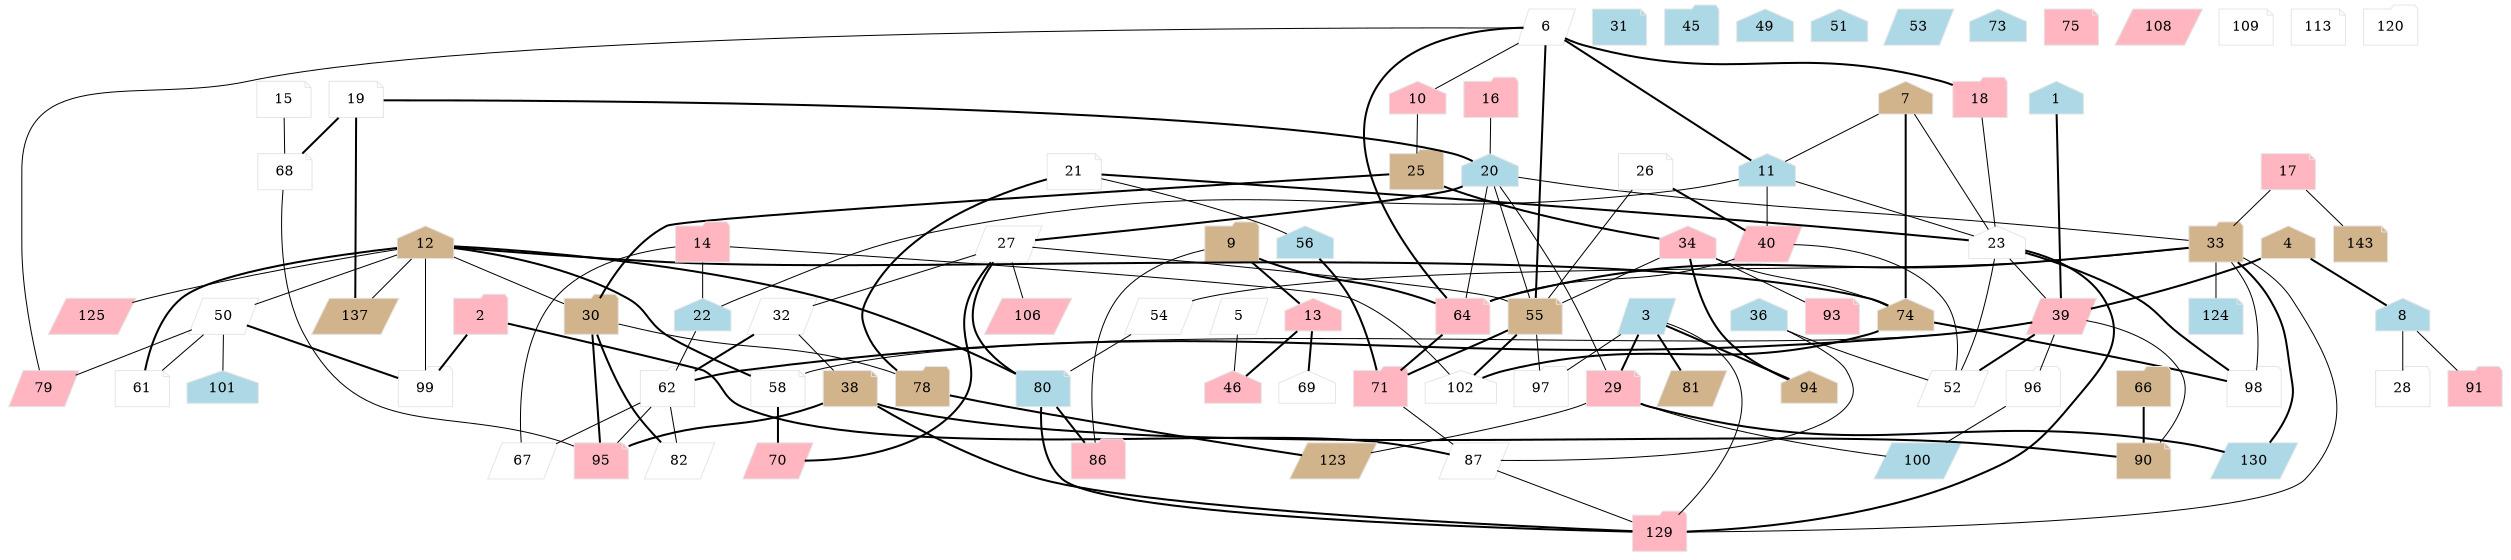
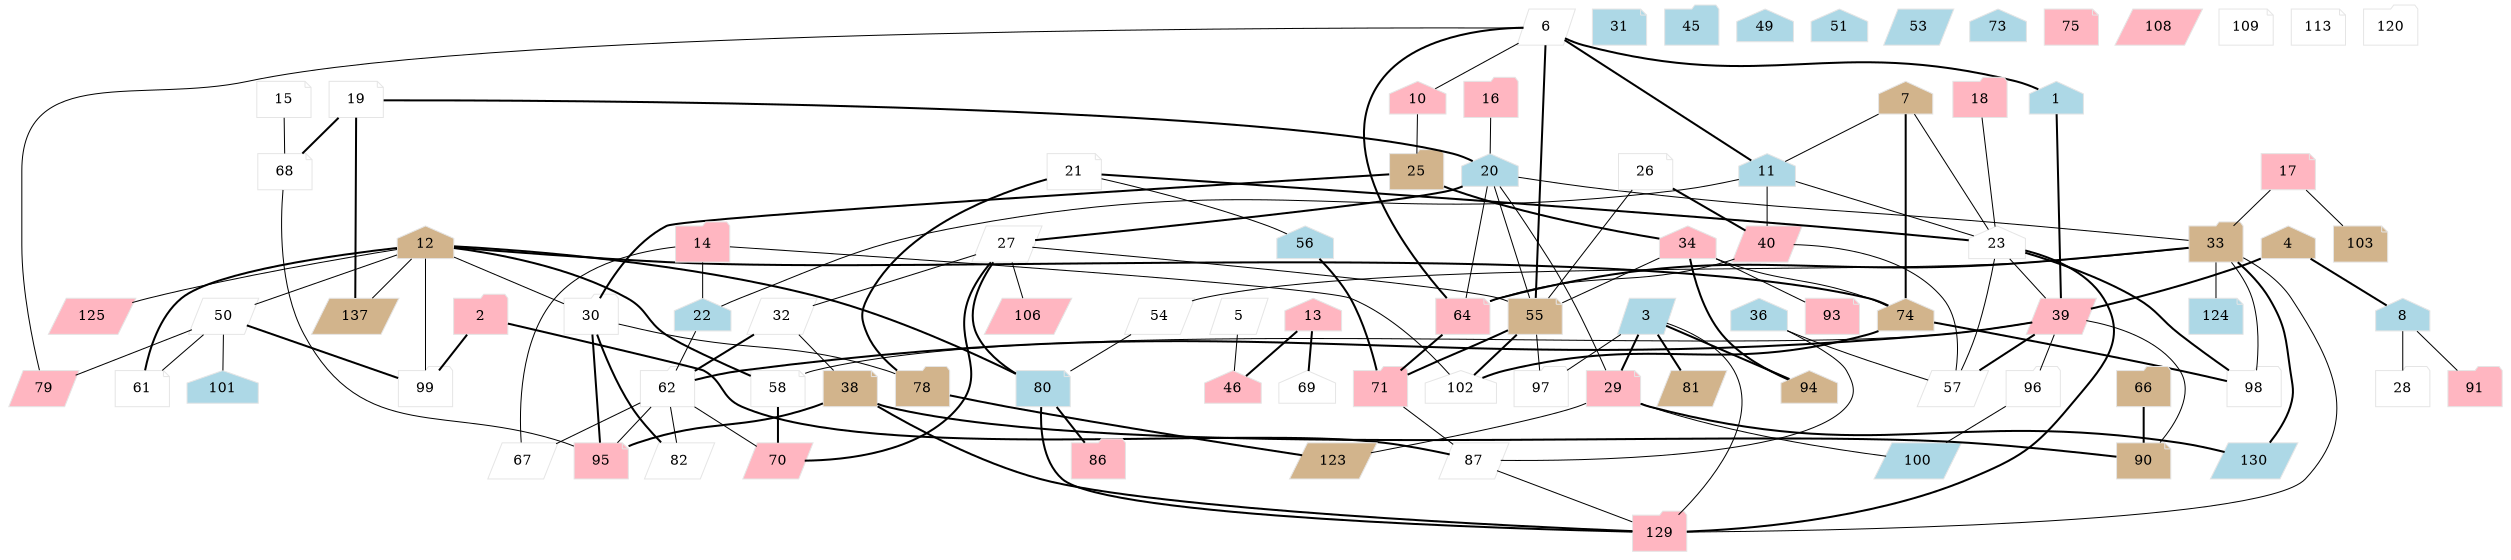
edge "6" -- "18": now "6" -- "1"
node "9": removed
node "143": label "143" -> "103"
node "30": fillcolor tan -> white
node "52": label "52" -> "57"
edge "62" -- "70": added
